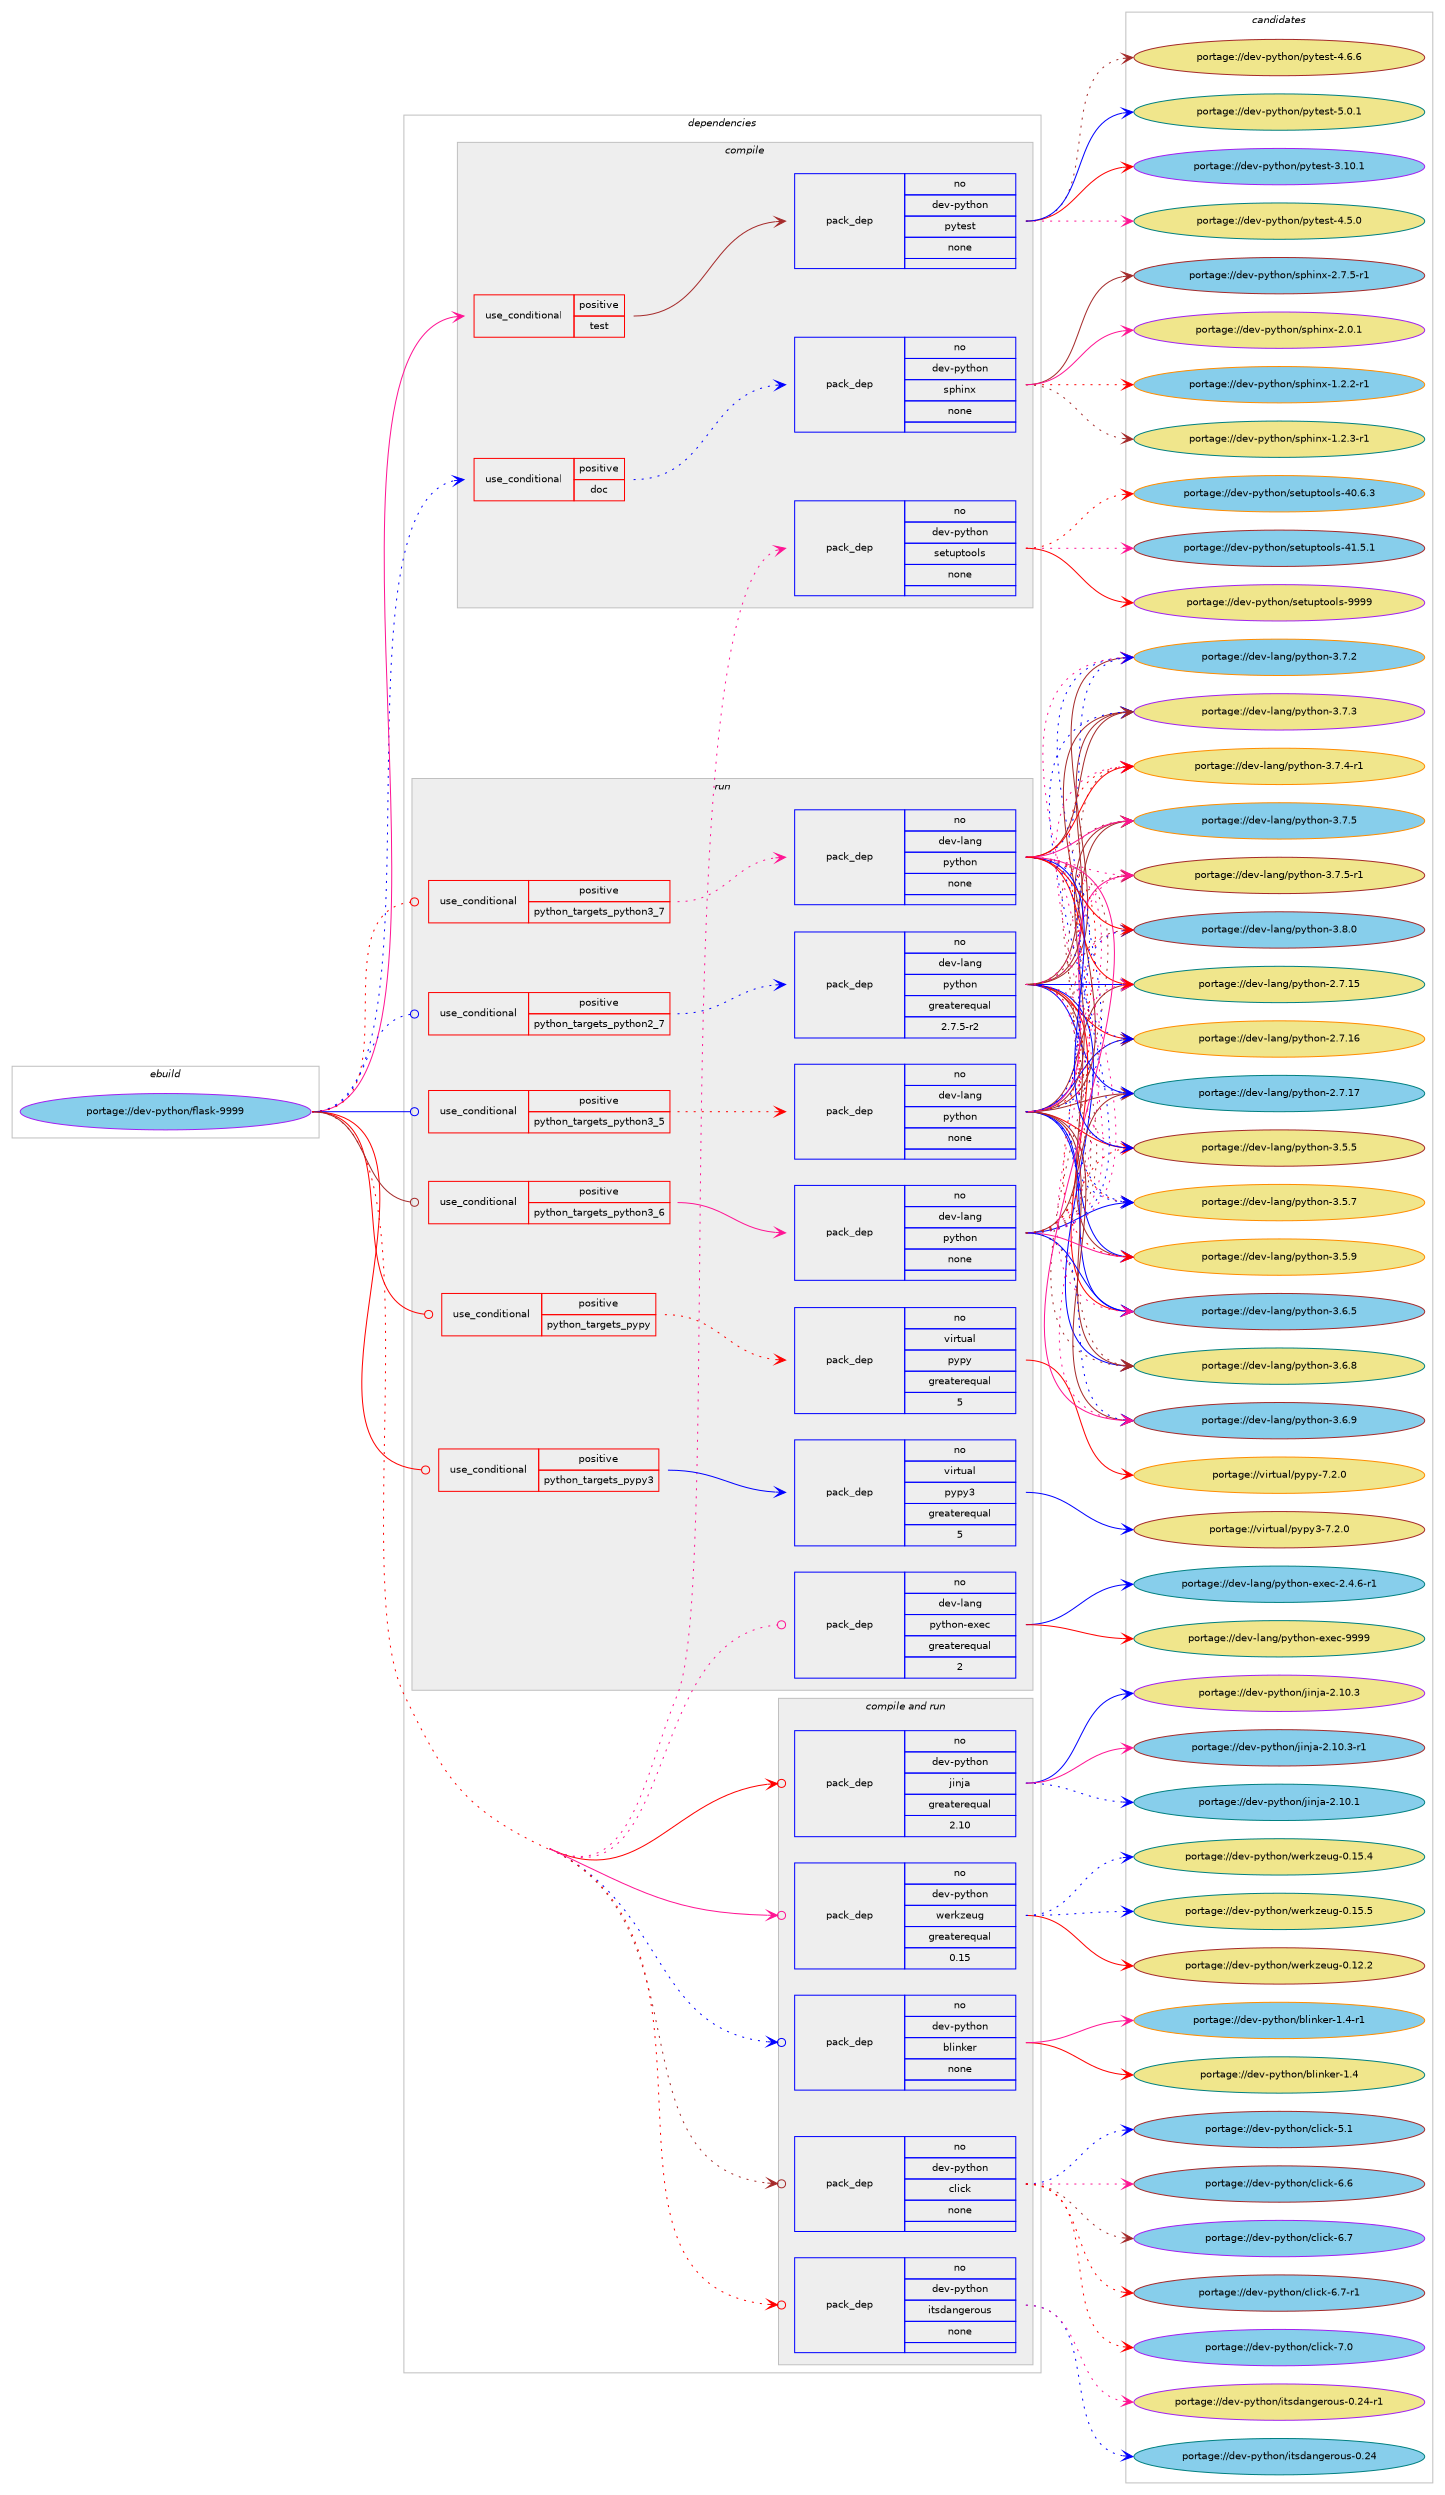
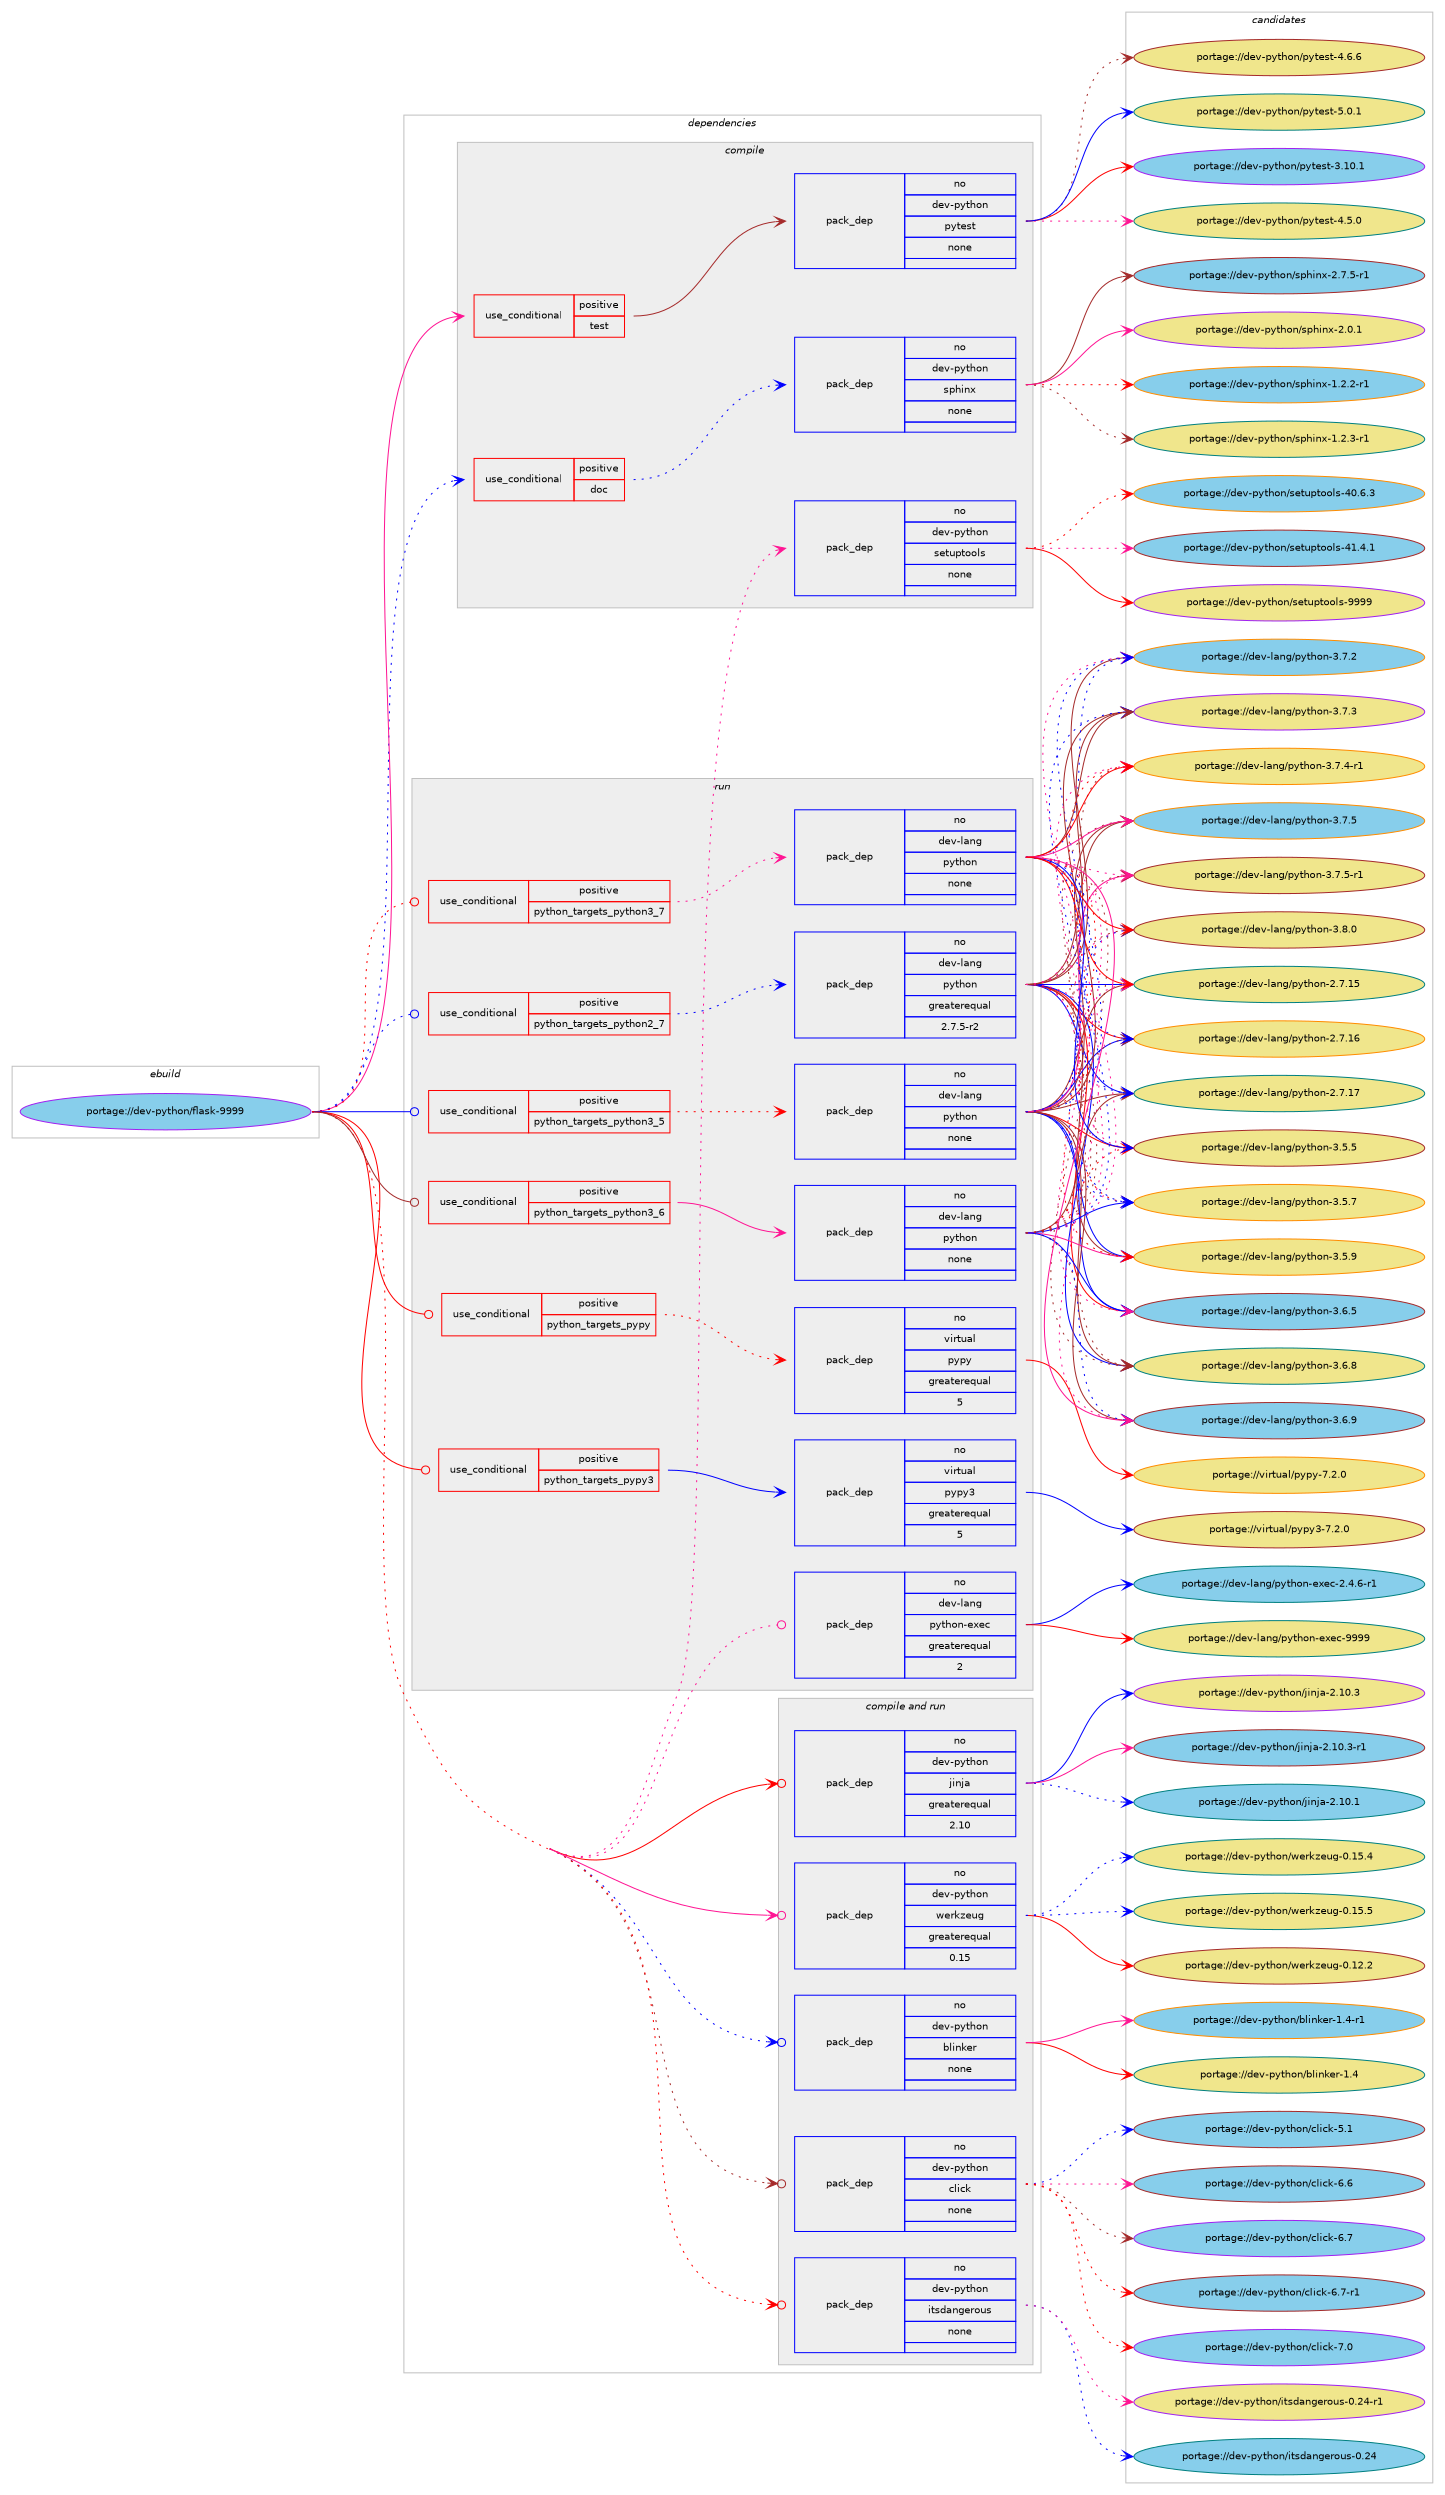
node "portage://dev-python/setuptools-41.5.1": label "portage://dev-python/setuptools-41.5.1" -> "portage://dev-python/setuptools-41.4.1"
node "portage://dev-lang/python-3.8.0": fillcolor skyblue -> khaki
node "portage://dev-lang/python-2.7.17": fillcolor skyblue -> khaki
